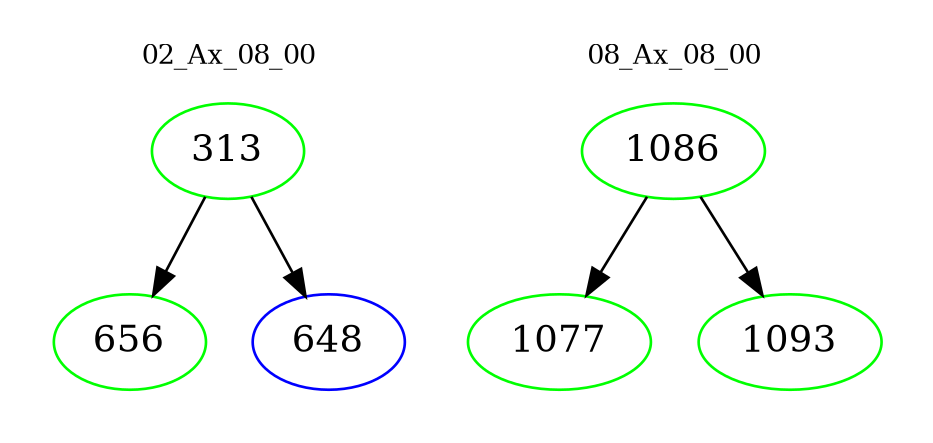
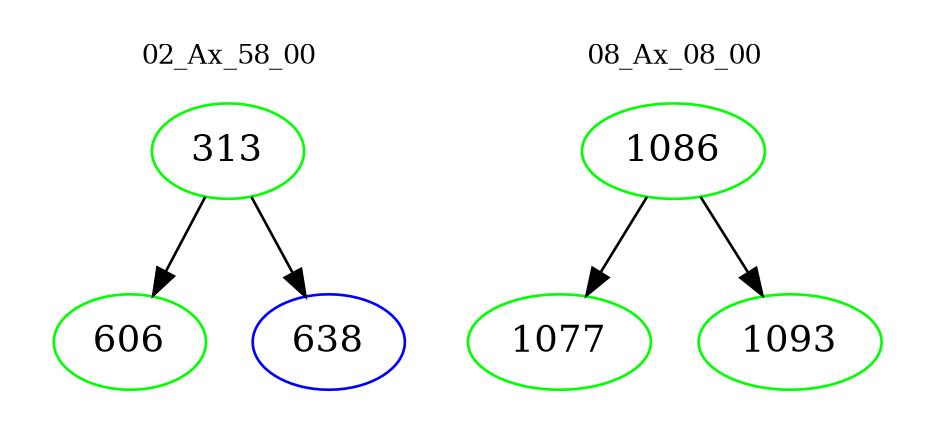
cluster "02_Ax_08_00": label "02_Ax_08_00" -> "02_Ax_58_00"
node "656": label "656" -> "606"
node "648": label "648" -> "638"
